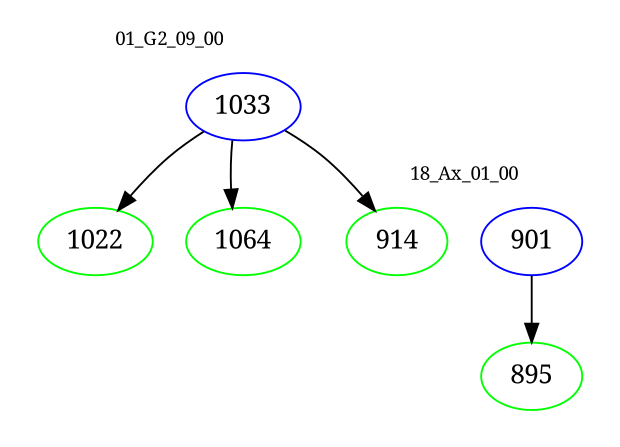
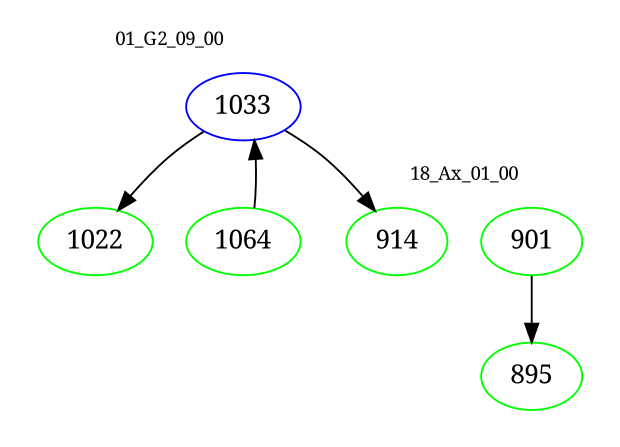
edge "1033" -> "1064": reversed
node "901": color blue -> green
